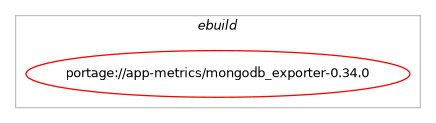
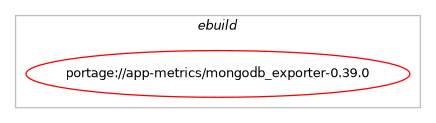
node "portage://app-metrics/mongodb_exporter-0.34.0": label "portage://app-metrics/mongodb_exporter-0.34.0" -> "portage://app-metrics/mongodb_exporter-0.39.0"
